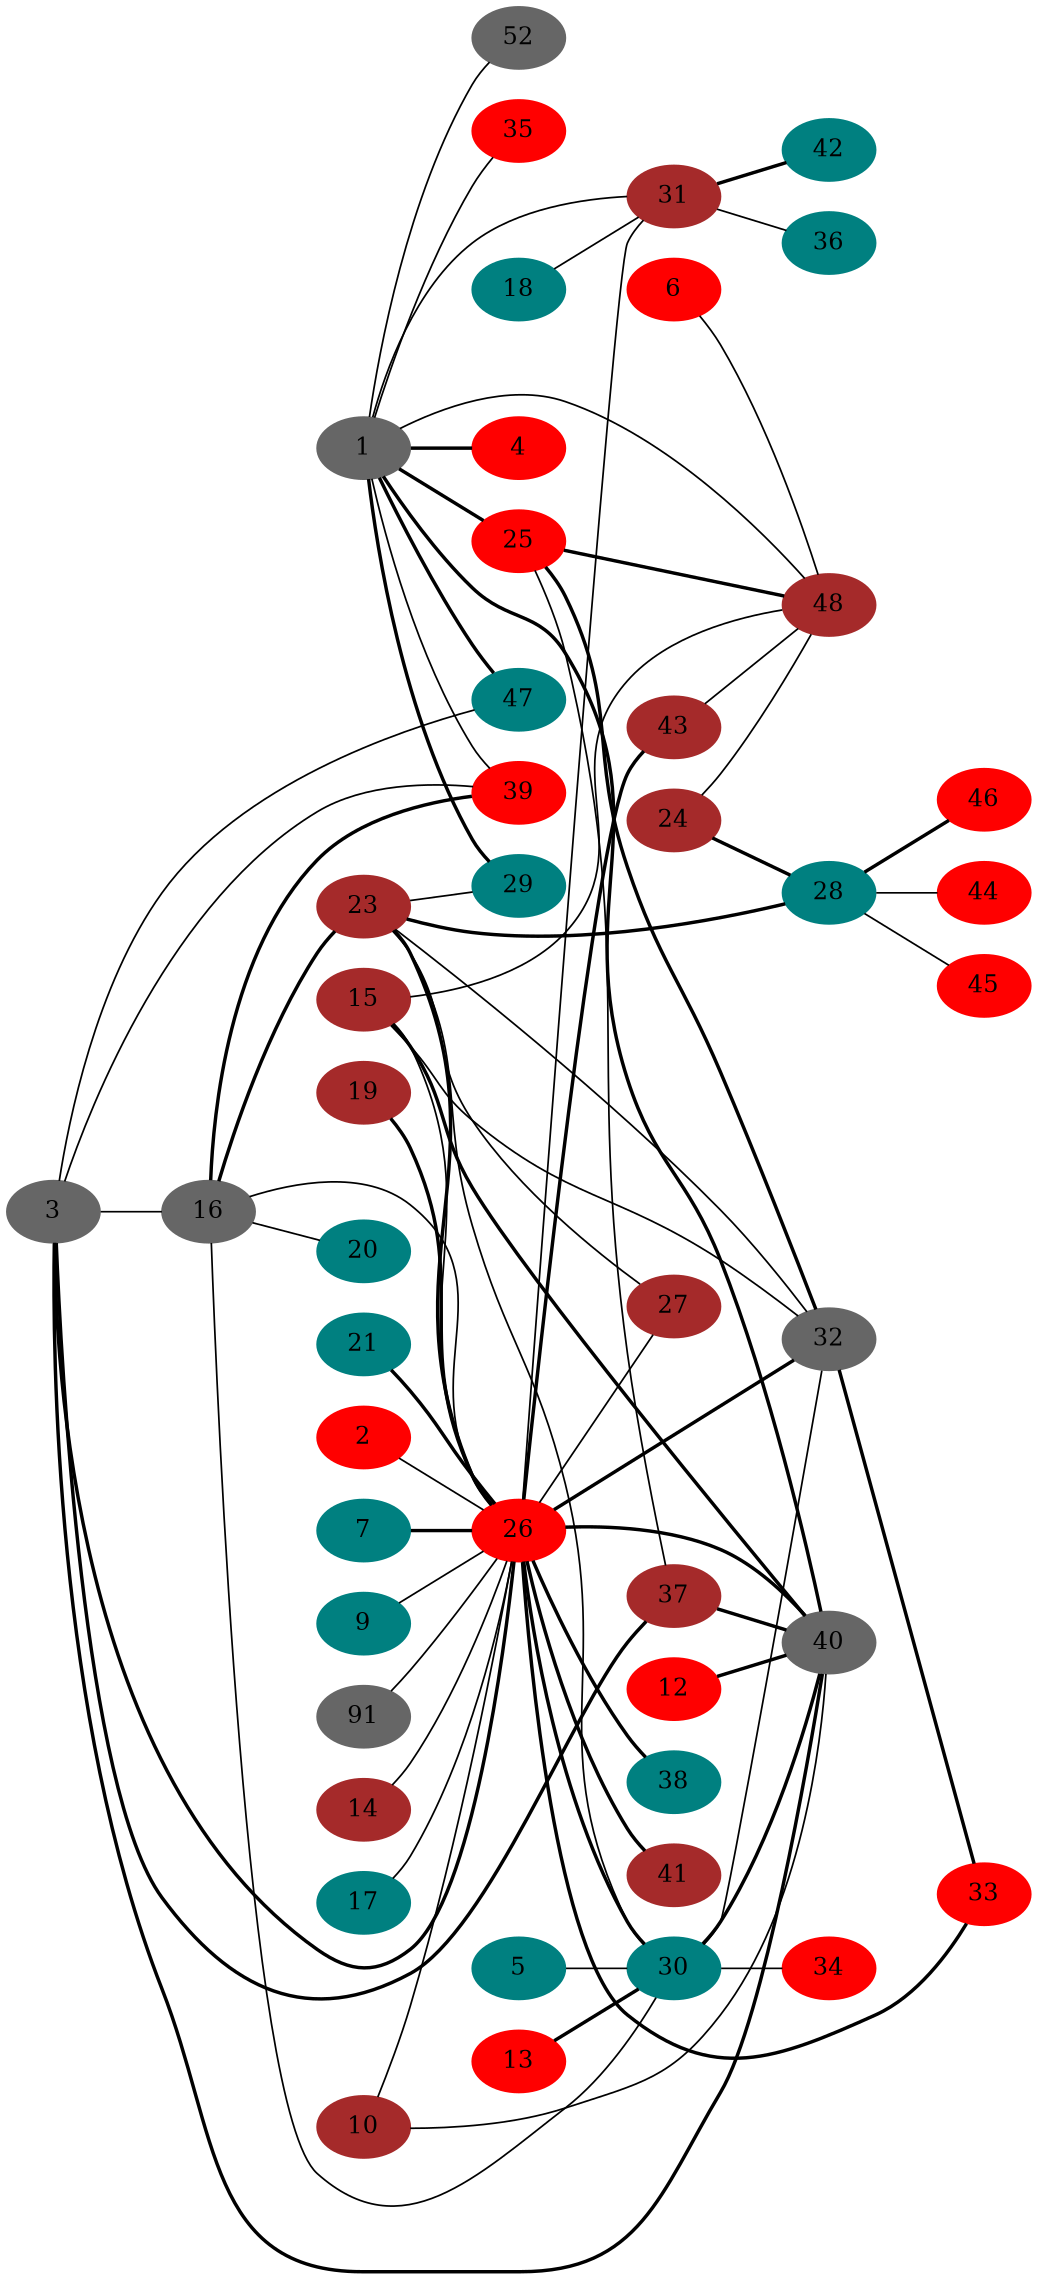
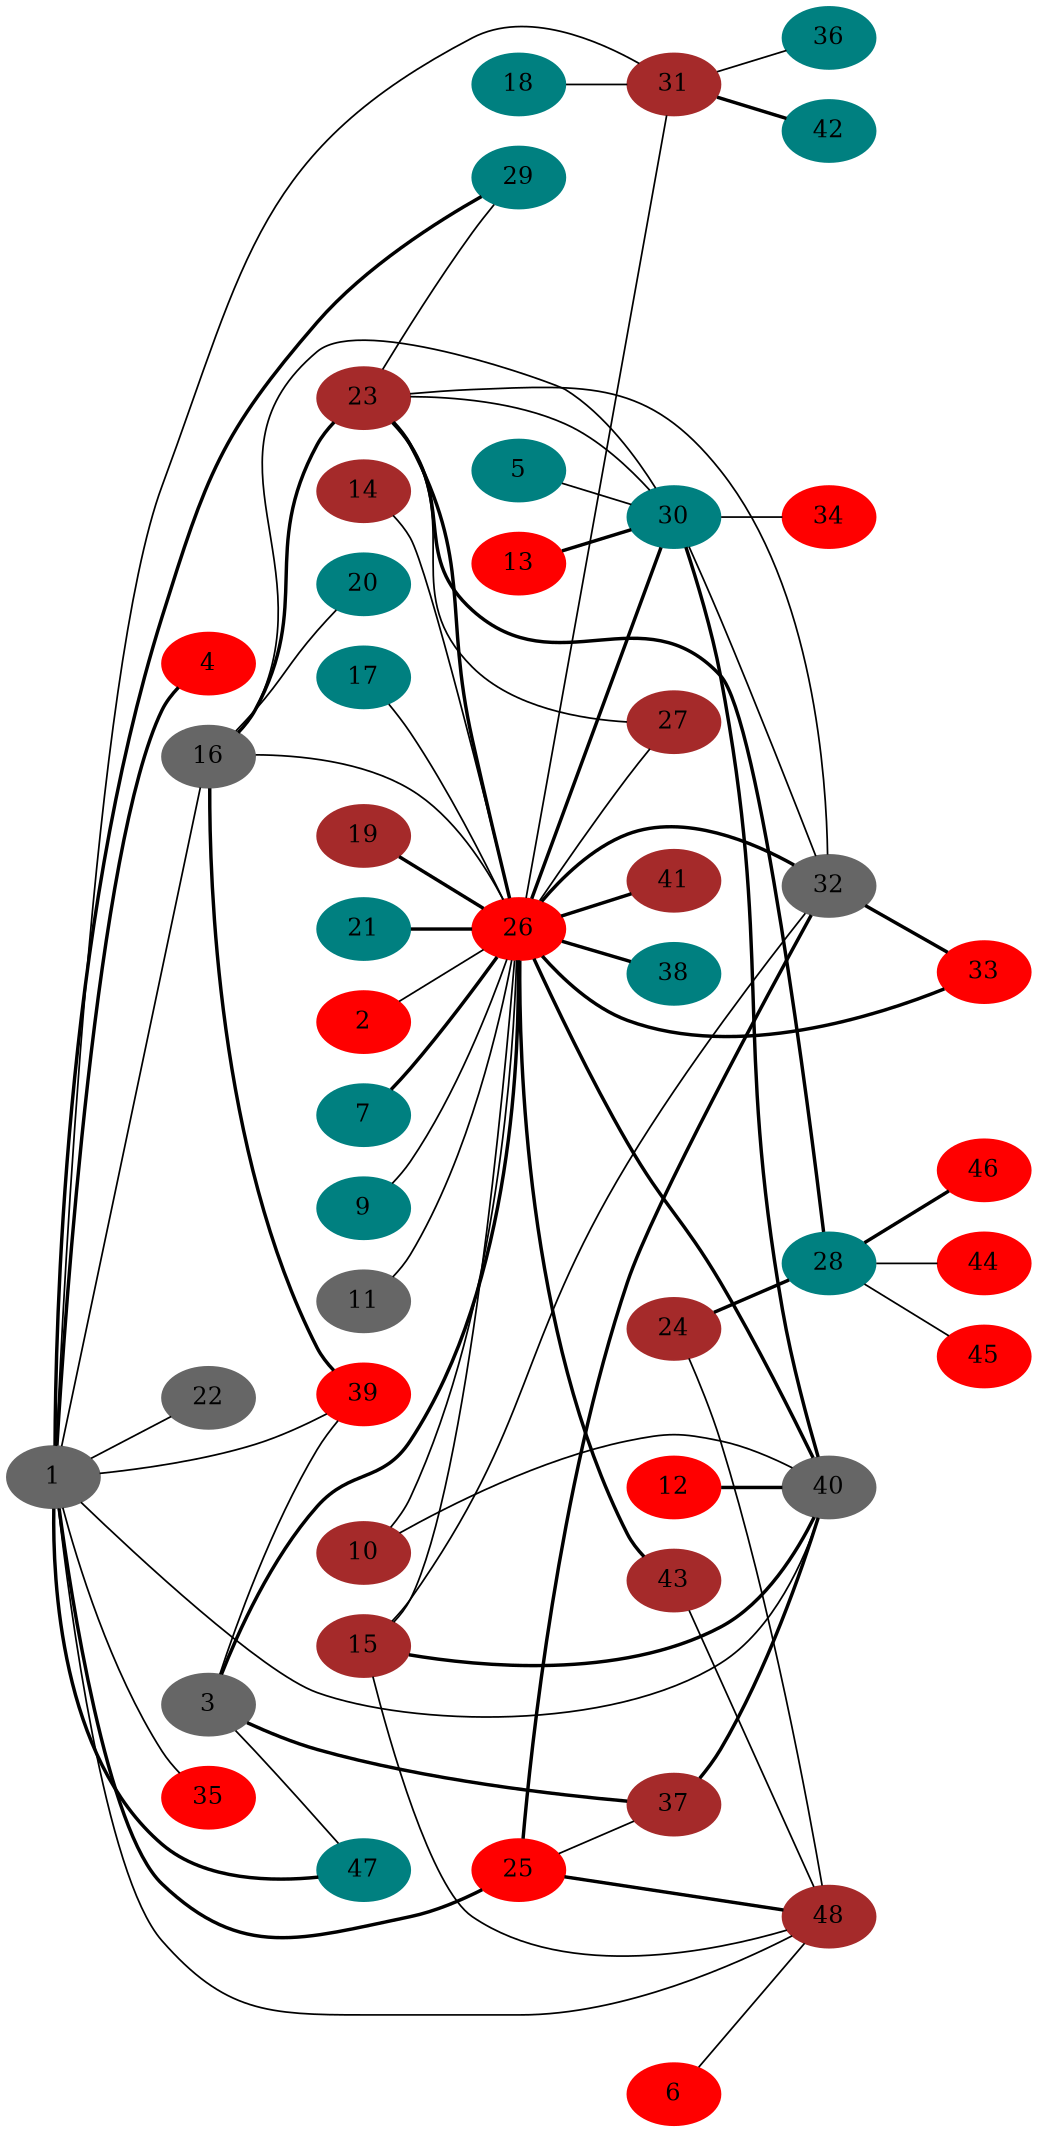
node "52": label "52" -> "22"
edge "1" -- "40": style bold -> solid
edge "3" -- "16": now "1" -- "16"
node "91": label "91" -> "11"
edge "3" -- "40": removed
